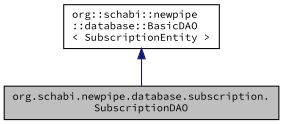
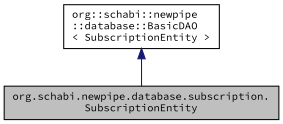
node "org.schabi.newpipe.database.subscription. SubscriptionDAO": label "org.schabi.newpipe.database.subscription. SubscriptionDAO" -> "org.schabi.newpipe.database.subscription. SubscriptionEntity"
